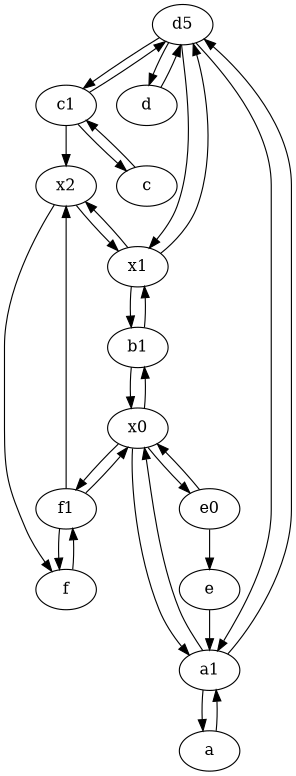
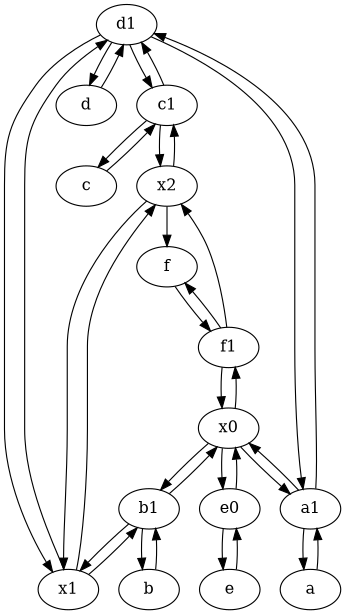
node "d5": label "d5" -> "d1"
edge "x2" -> "c1": added
node "b": added
edge "e" -> "a1": now "e" -> "e0"
